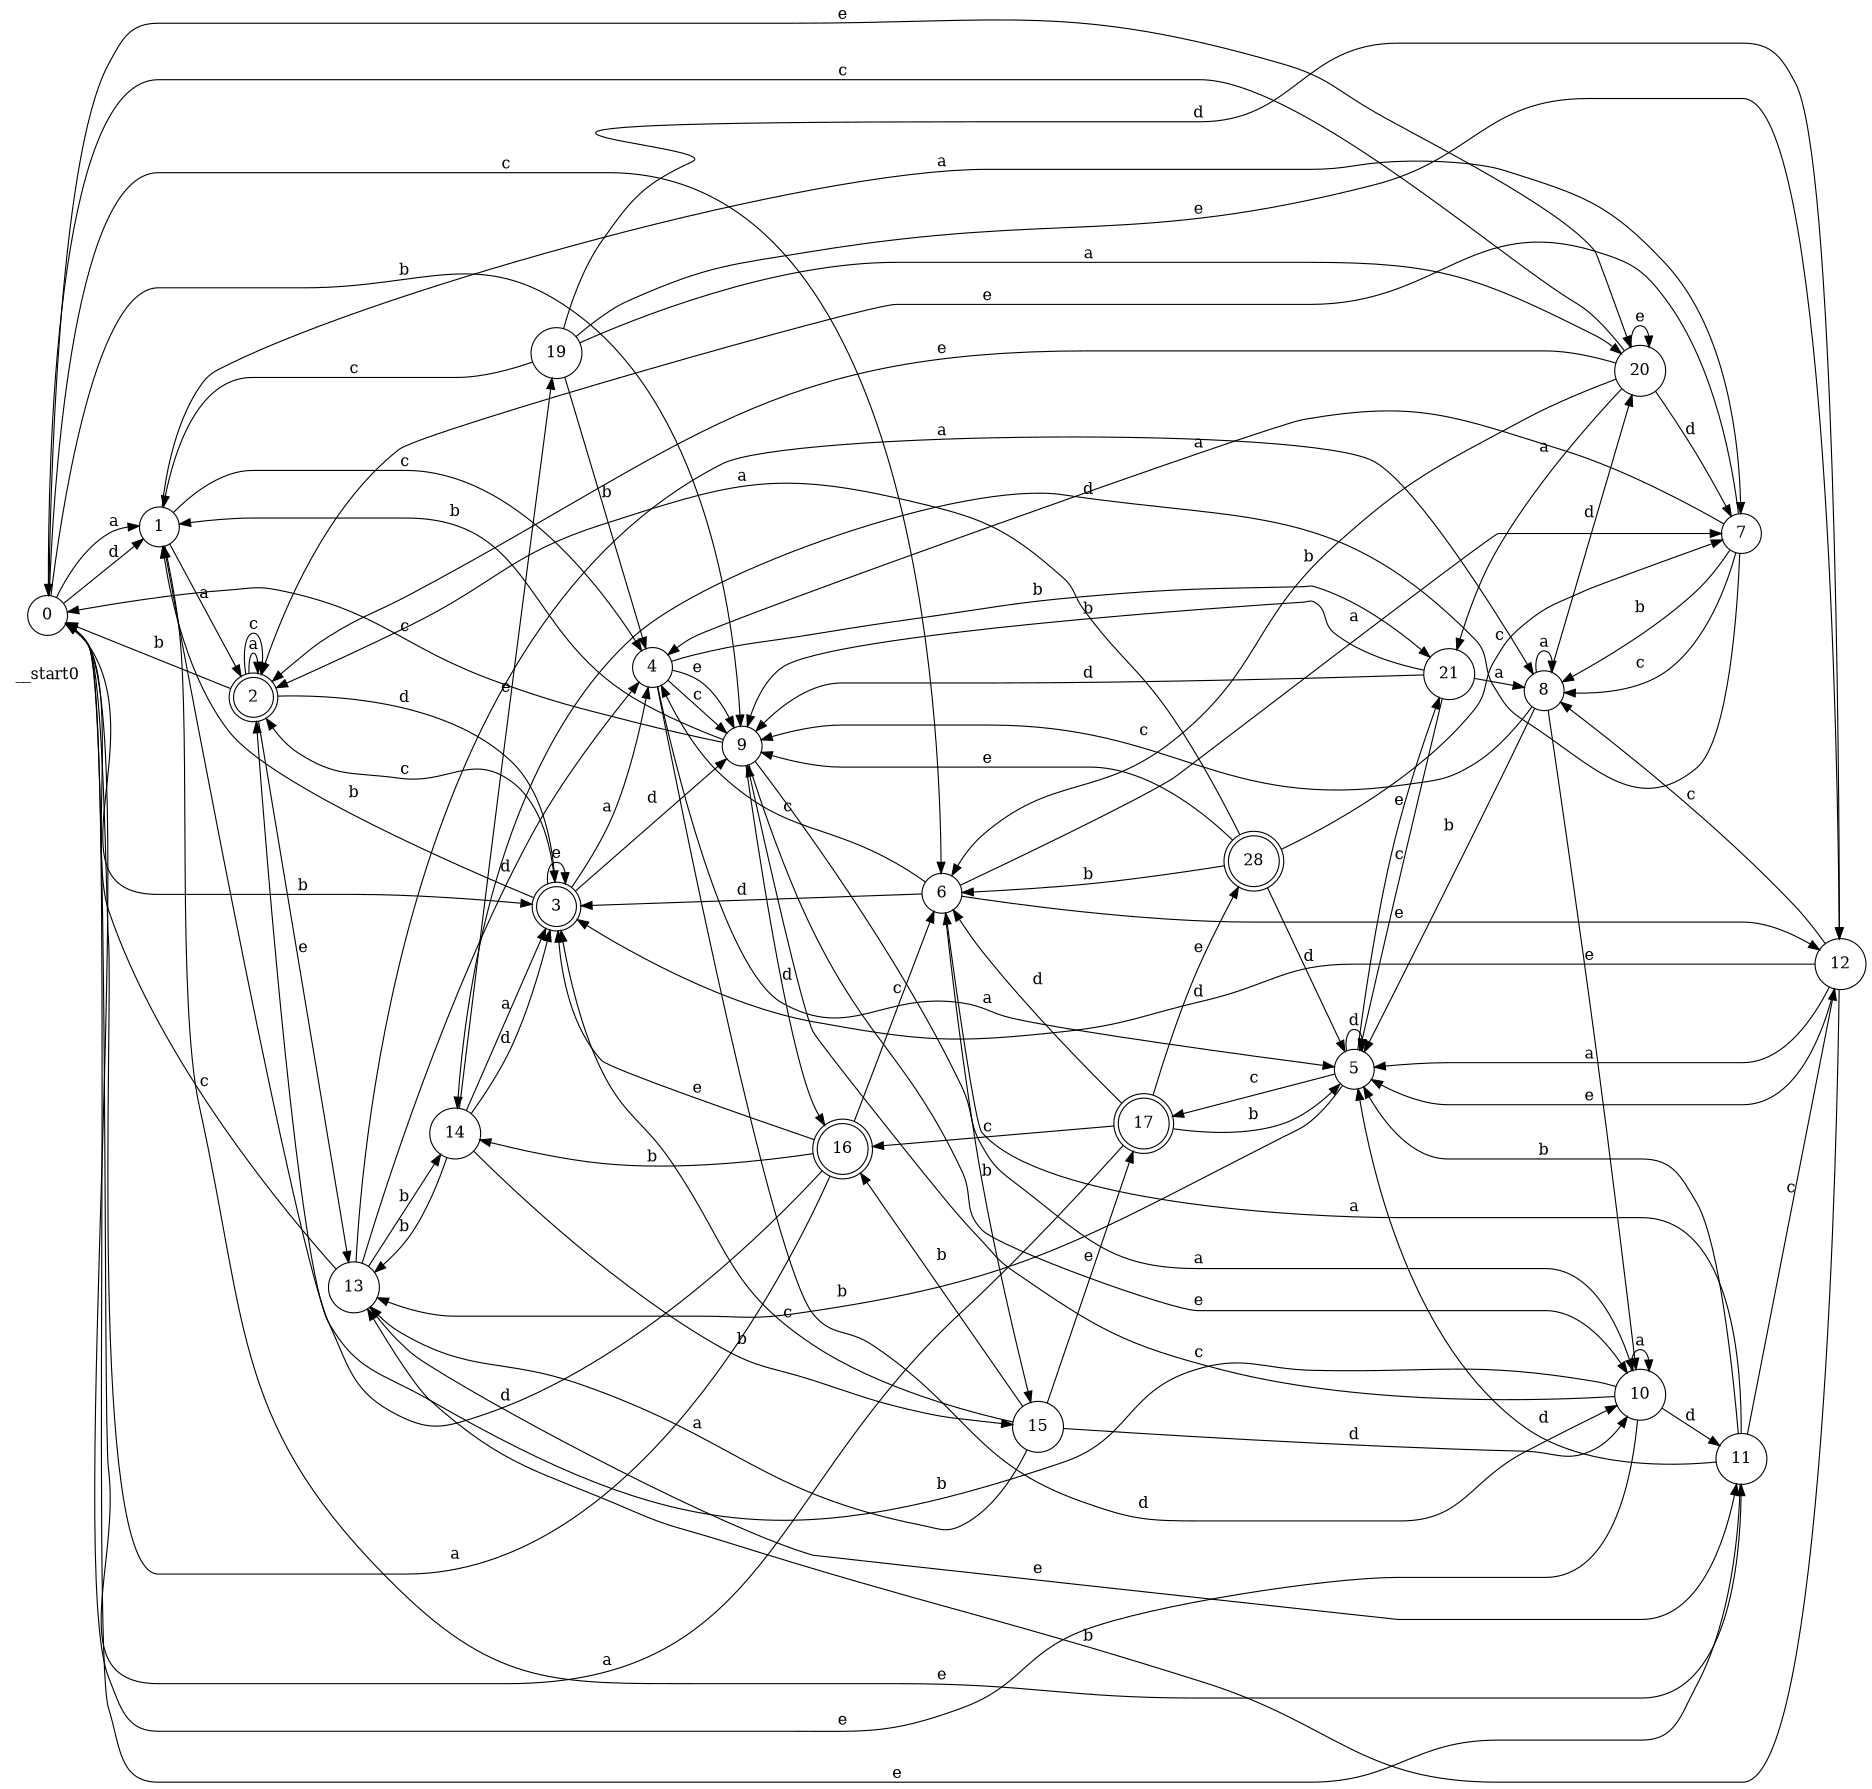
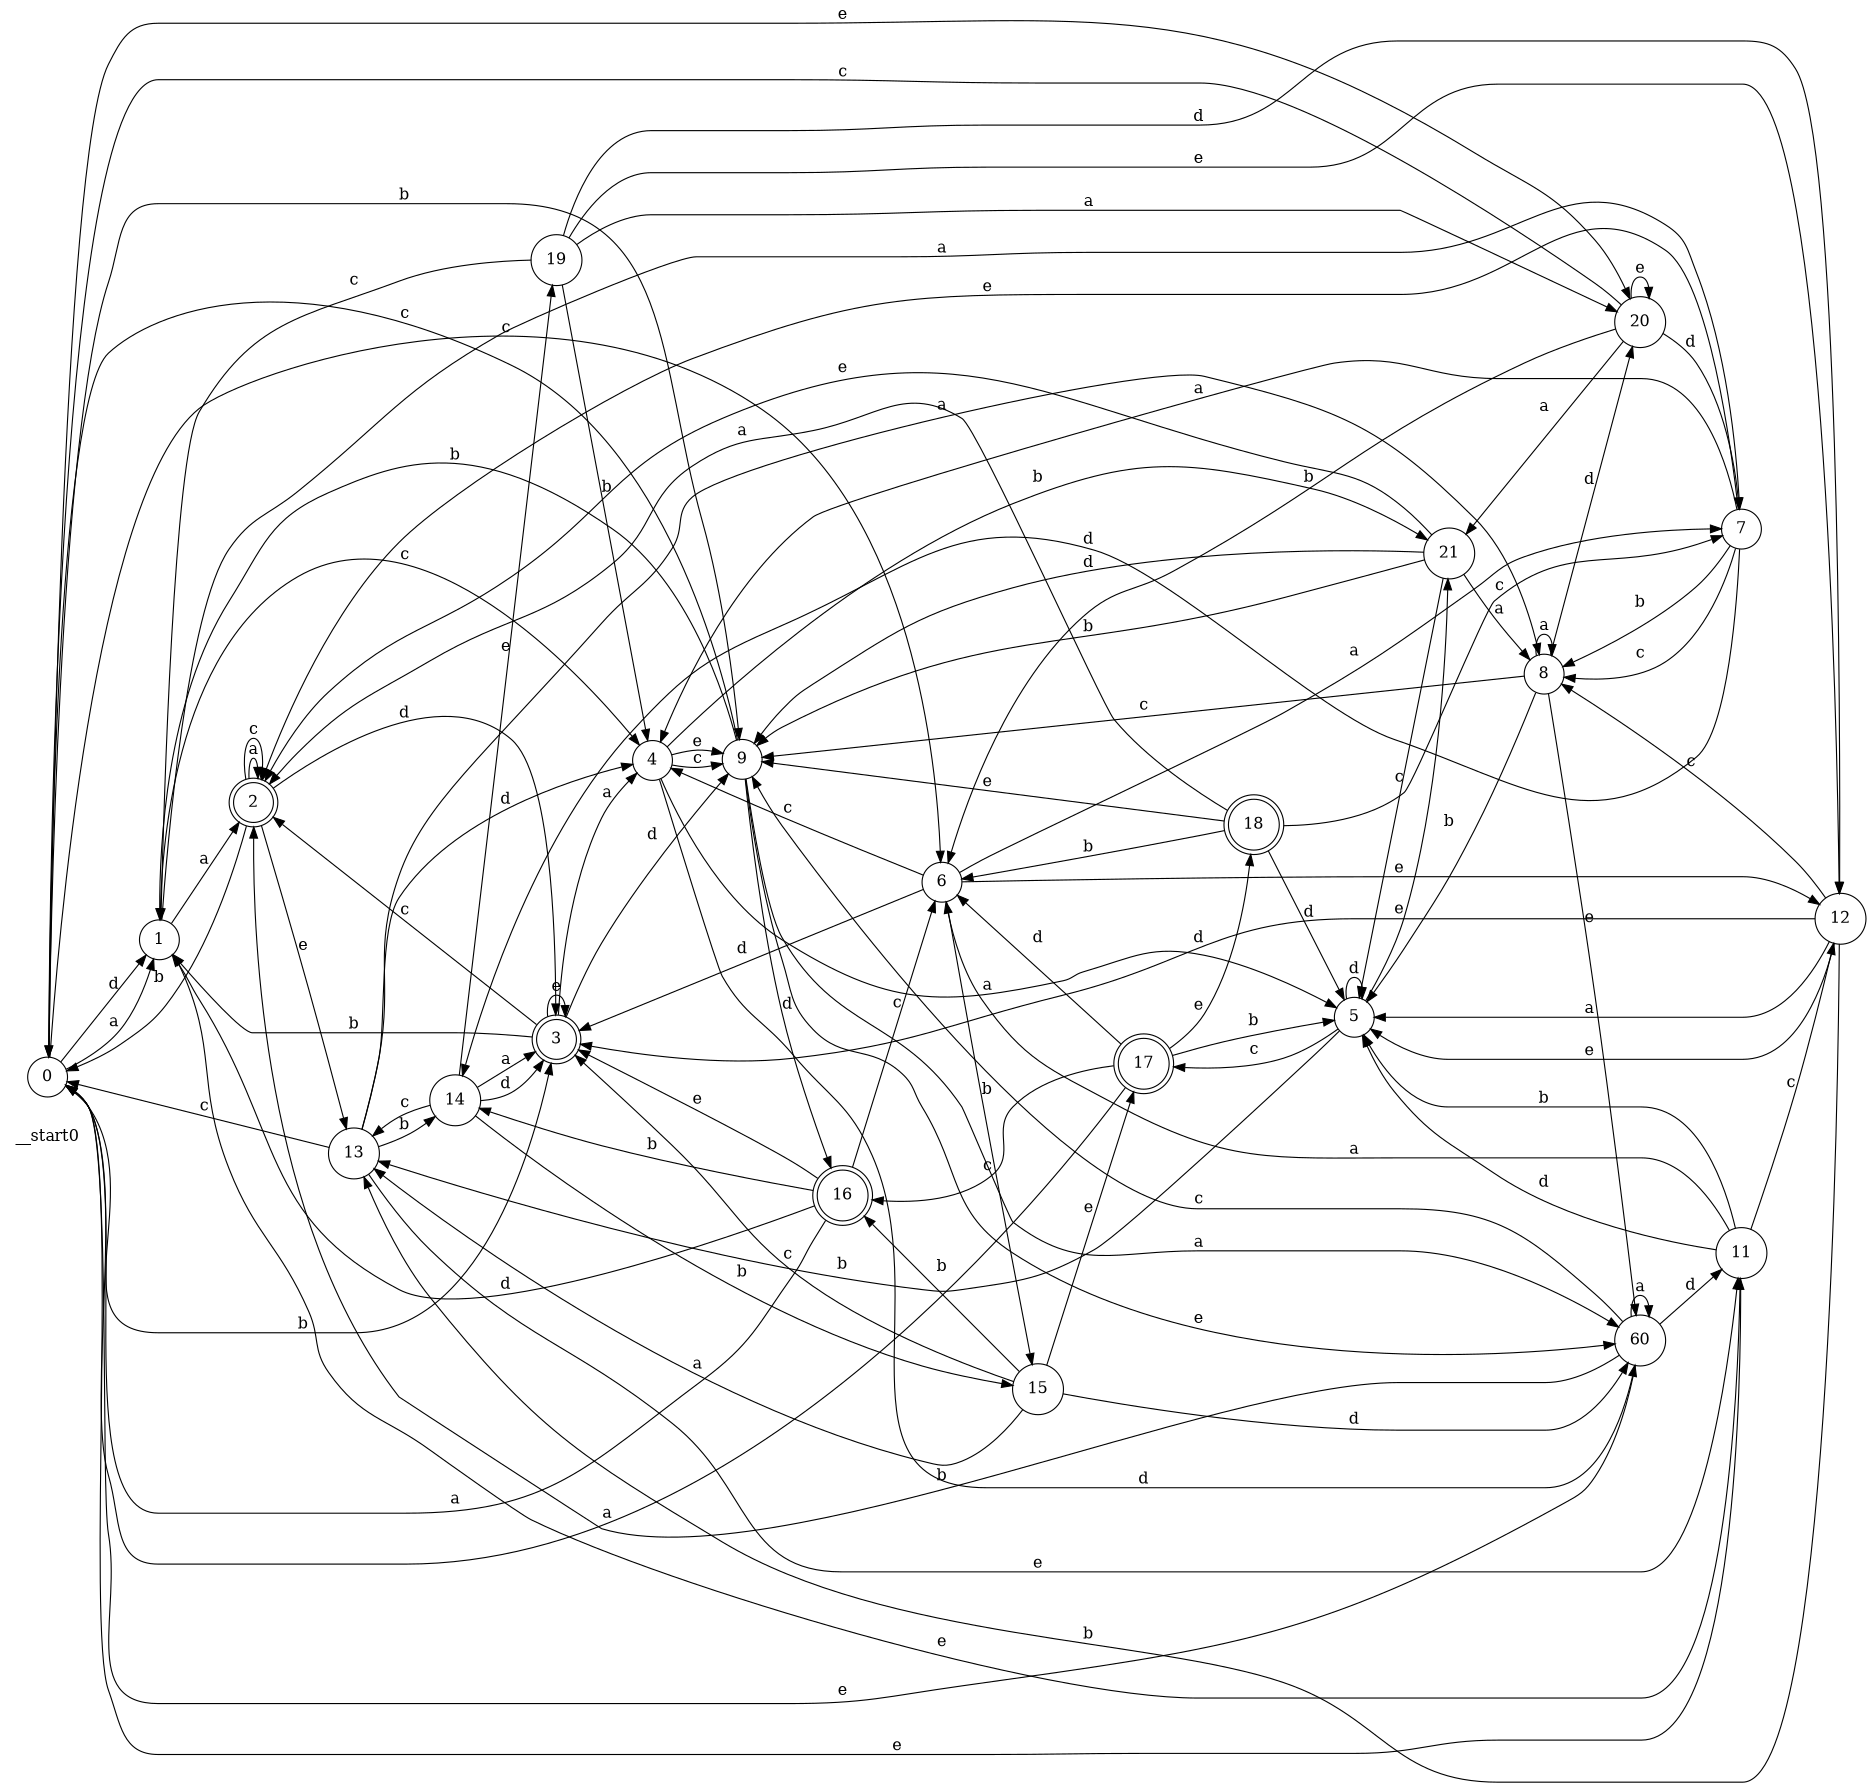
edge "20" -> "2": now "21" -> "2"
node "28": label "28" -> "18"
edge "14" -> "13": label "b" -> "c"
node "10": label "10" -> "60"
